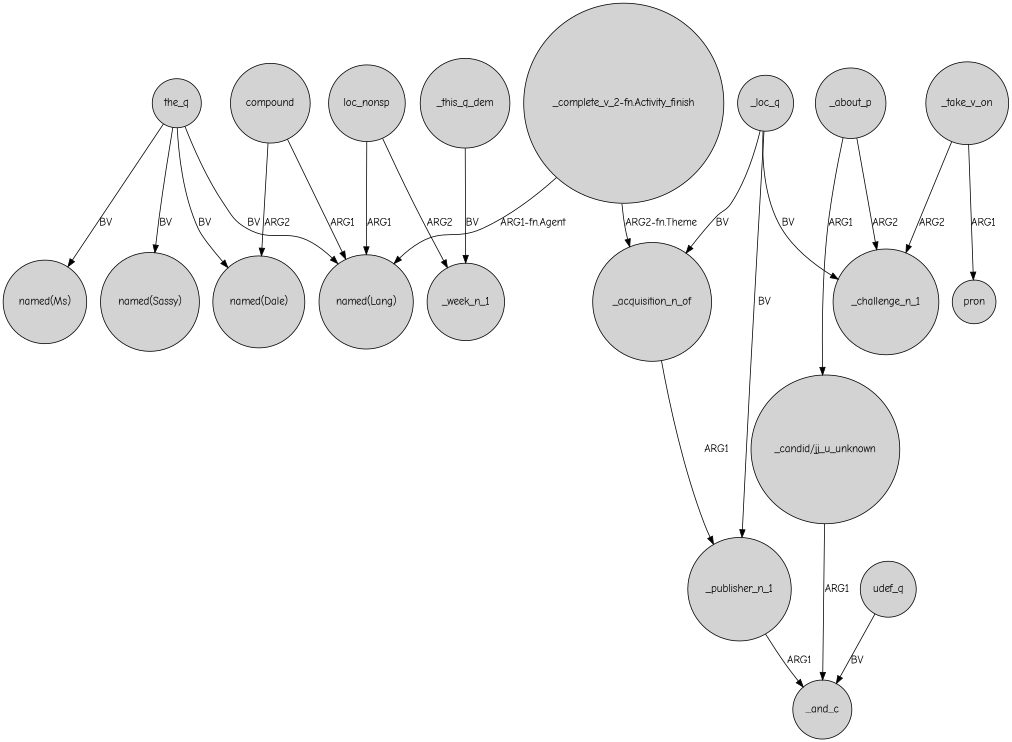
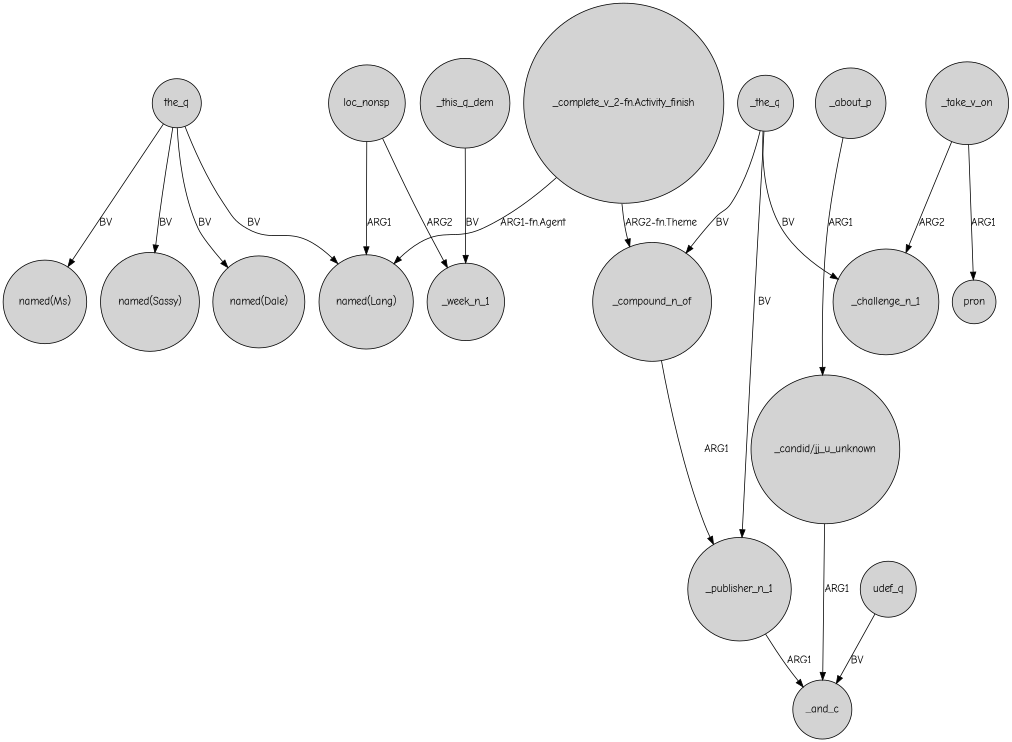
node "compound": removed
node "_loc_q": label "_loc_q" -> "_the_q"
edge "_about_p" -> "_challenge_n_1": removed, label "ARG2"
node "_acquisition_n_of": label "_acquisition_n_of" -> "_compound_n_of"
